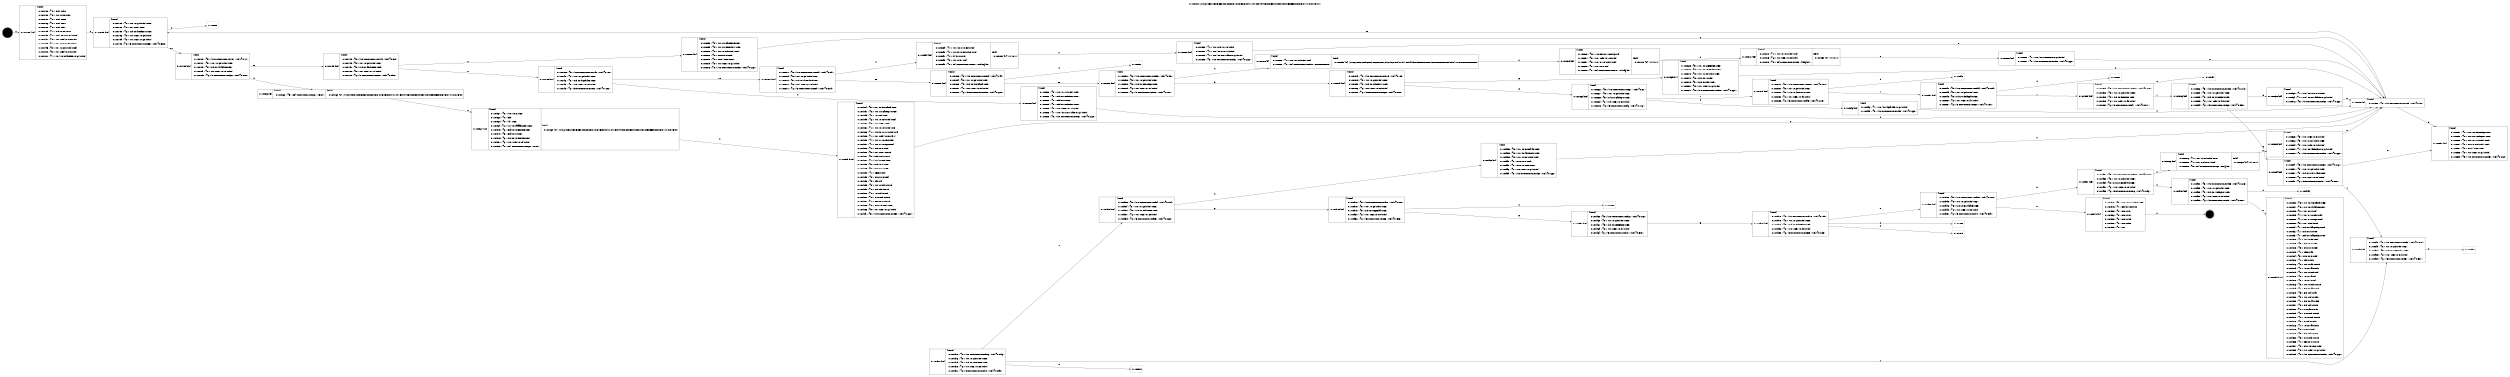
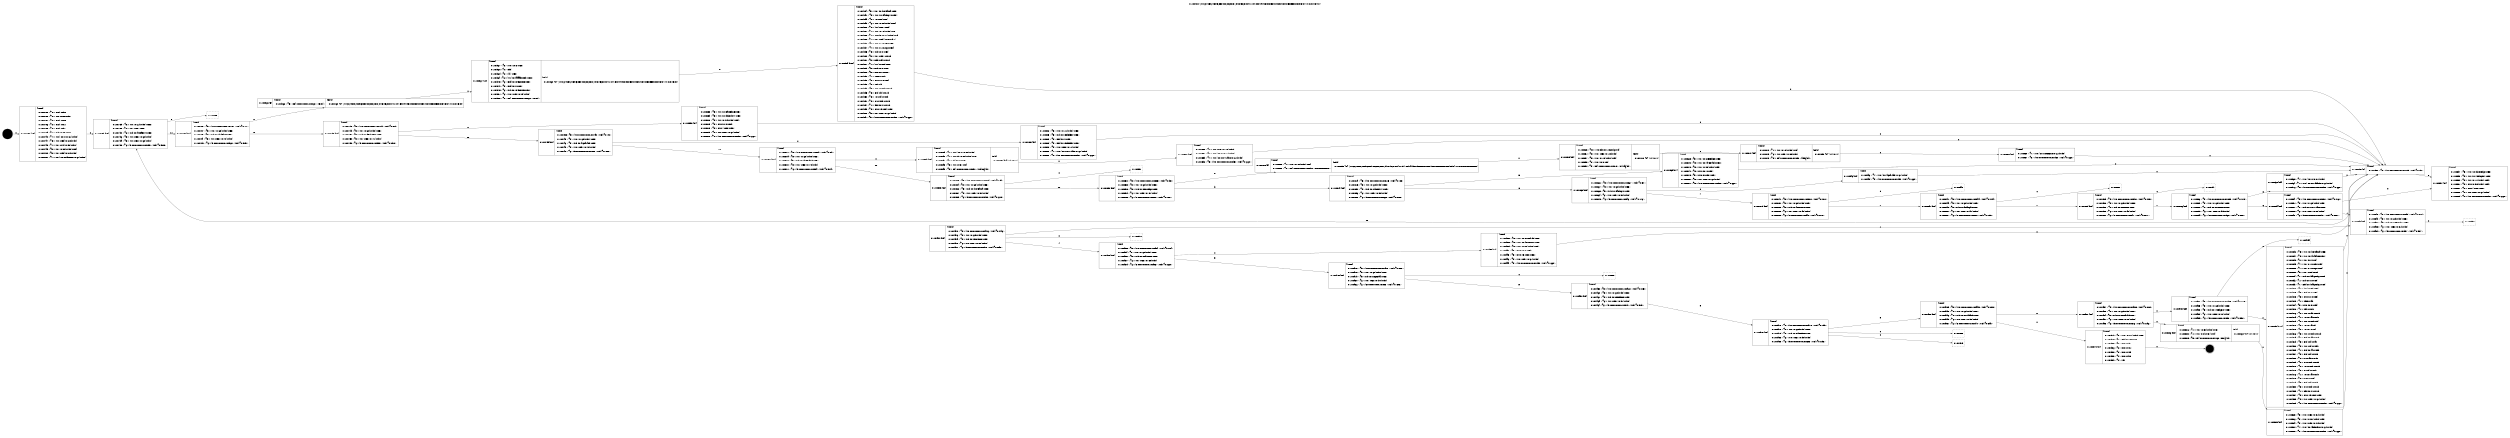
edge "0x401ad2 [144]" -> "0x401de1 [5]": added, label "1"
